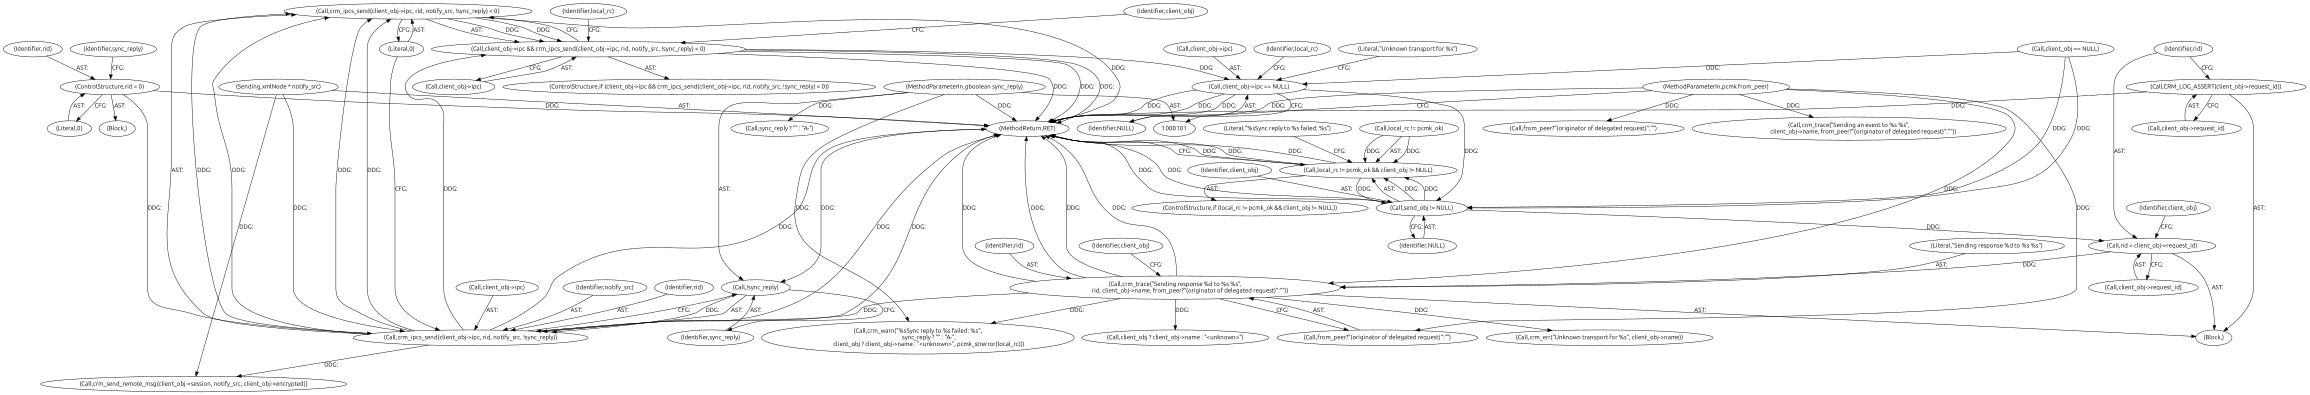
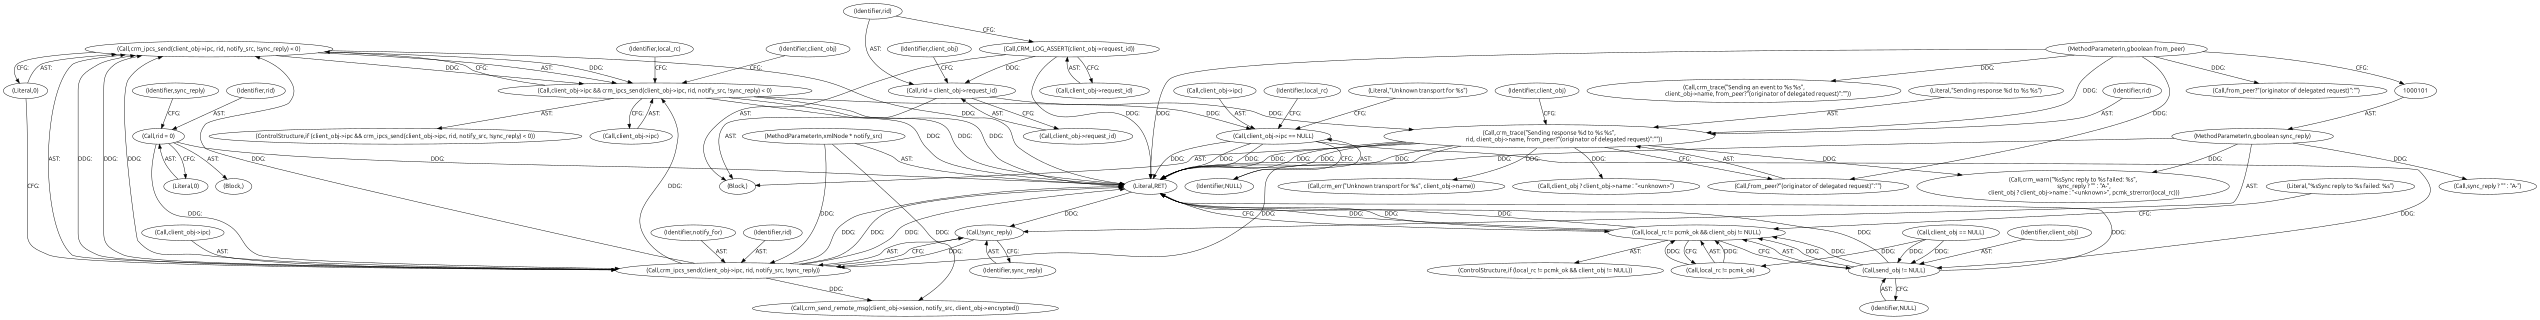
edge "(Call,client_obj == NULL)" -> "(Call,client_obj->ipc == NULL)": now "(Call,client_obj == NULL)" -> "(Call,local_rc != pcmk_ok)"
node "(ControlStructure,rid = 0)": label "(ControlStructure,rid = 0)" -> "(Call,rid = 0)"
node "(Sending,xmlNode * notify_src)": label "(Sending,xmlNode * notify_src)" -> "(MethodParameterIn,xmlNode * notify_src)"
node "(MethodParameterIn,pcmk from_peer)": label "(MethodParameterIn,pcmk from_peer)" -> "(MethodParameterIn,gboolean from_peer)"
edge "(MethodParameterIn,gboolean sync_reply)" -> "1000101": reversed
node "(MethodReturn,RET)": label "(MethodReturn,RET)" -> "(Literal,RET)"
edge "(Call,local_rc != pcmk_ok && client_obj != NULL)" -> "(Call,send_obj != NULL)": label "DDG: " -> "CFG: "
edge "(Call,send_obj != NULL)" -> "(Call,rid = client_obj->request_id)": now "(Call,CRM_LOG_ASSERT(client_obj->request_id))" -> "(Call,rid = client_obj->request_id)"
edge "(Call,local_rc != pcmk_ok && client_obj != NULL)" -> "(Call,local_rc != pcmk_ok)": added, label "CFG:"
node "(Identifier,notify_src)": label "(Identifier,notify_src)" -> "(Identifier,notify_for)"
